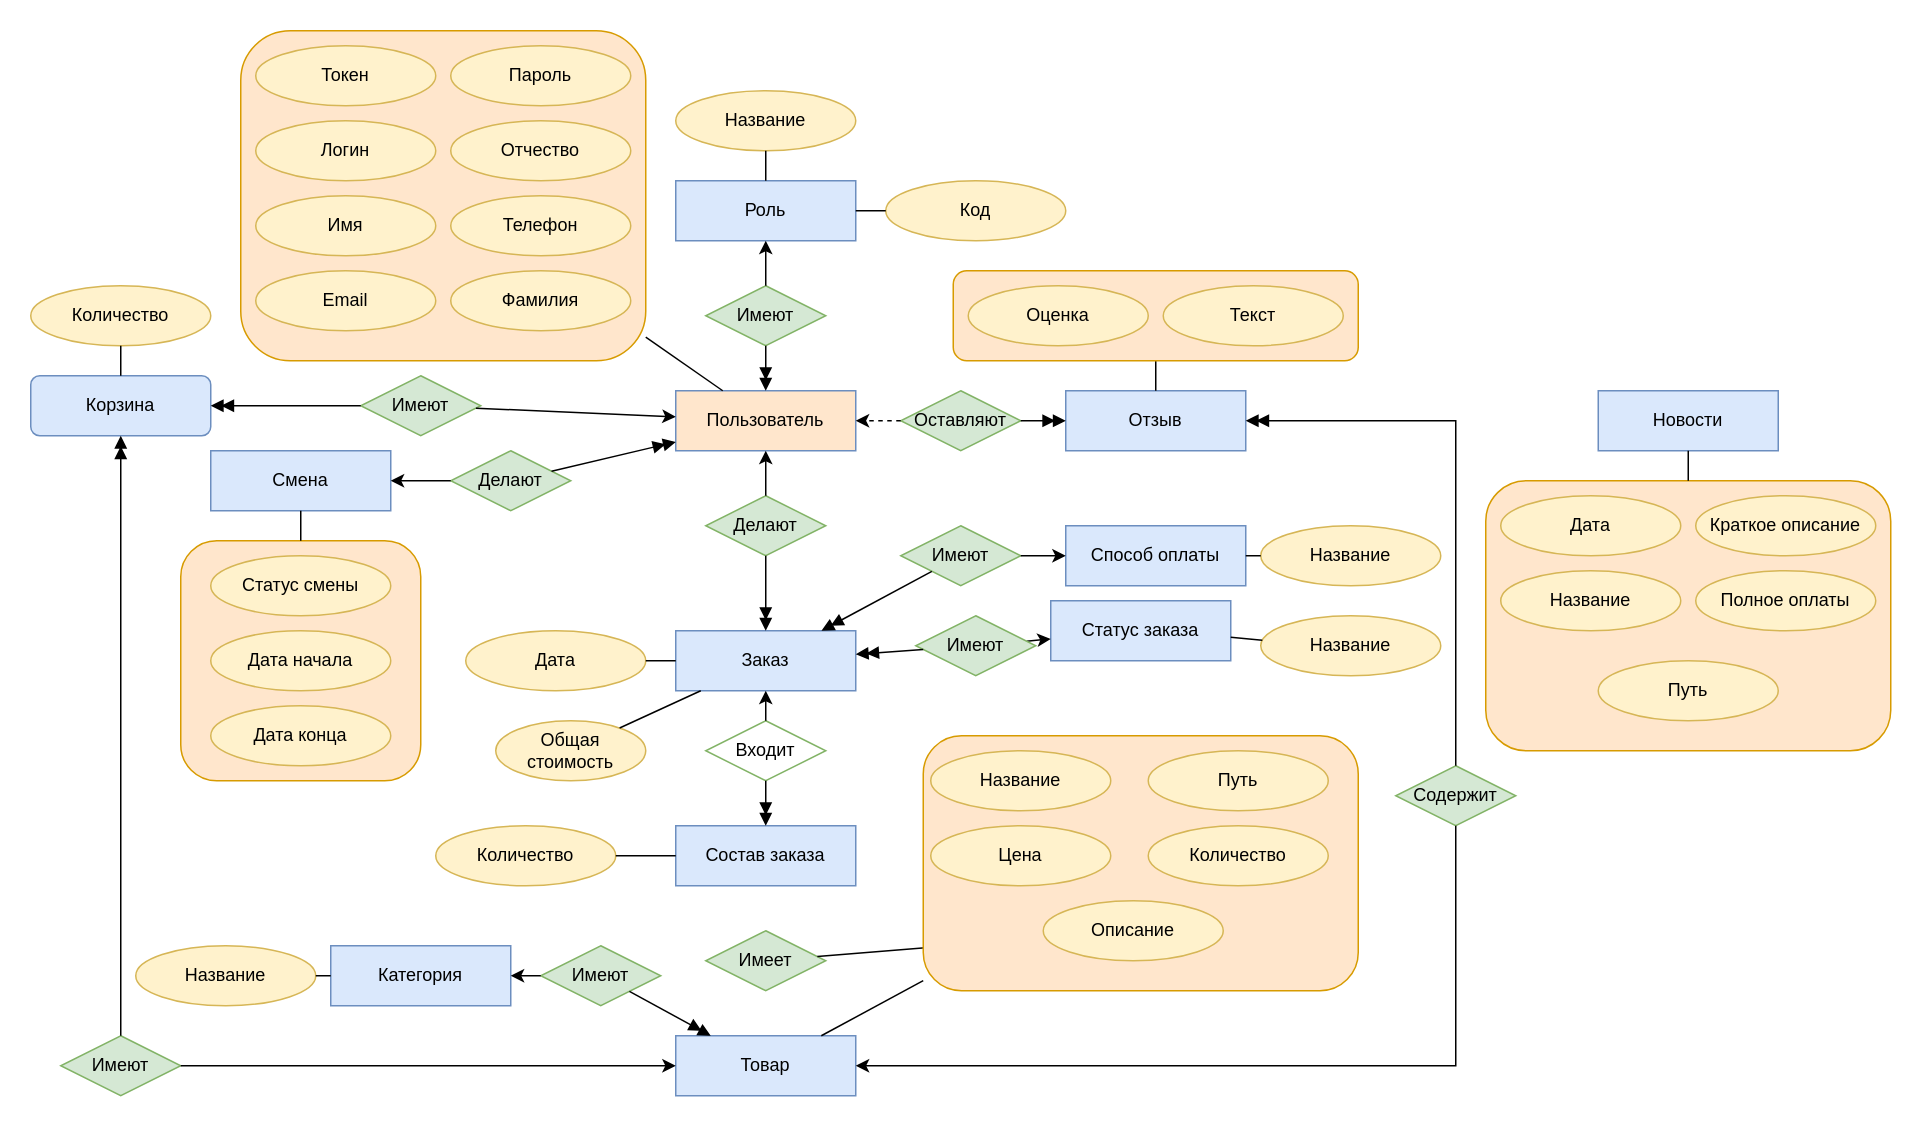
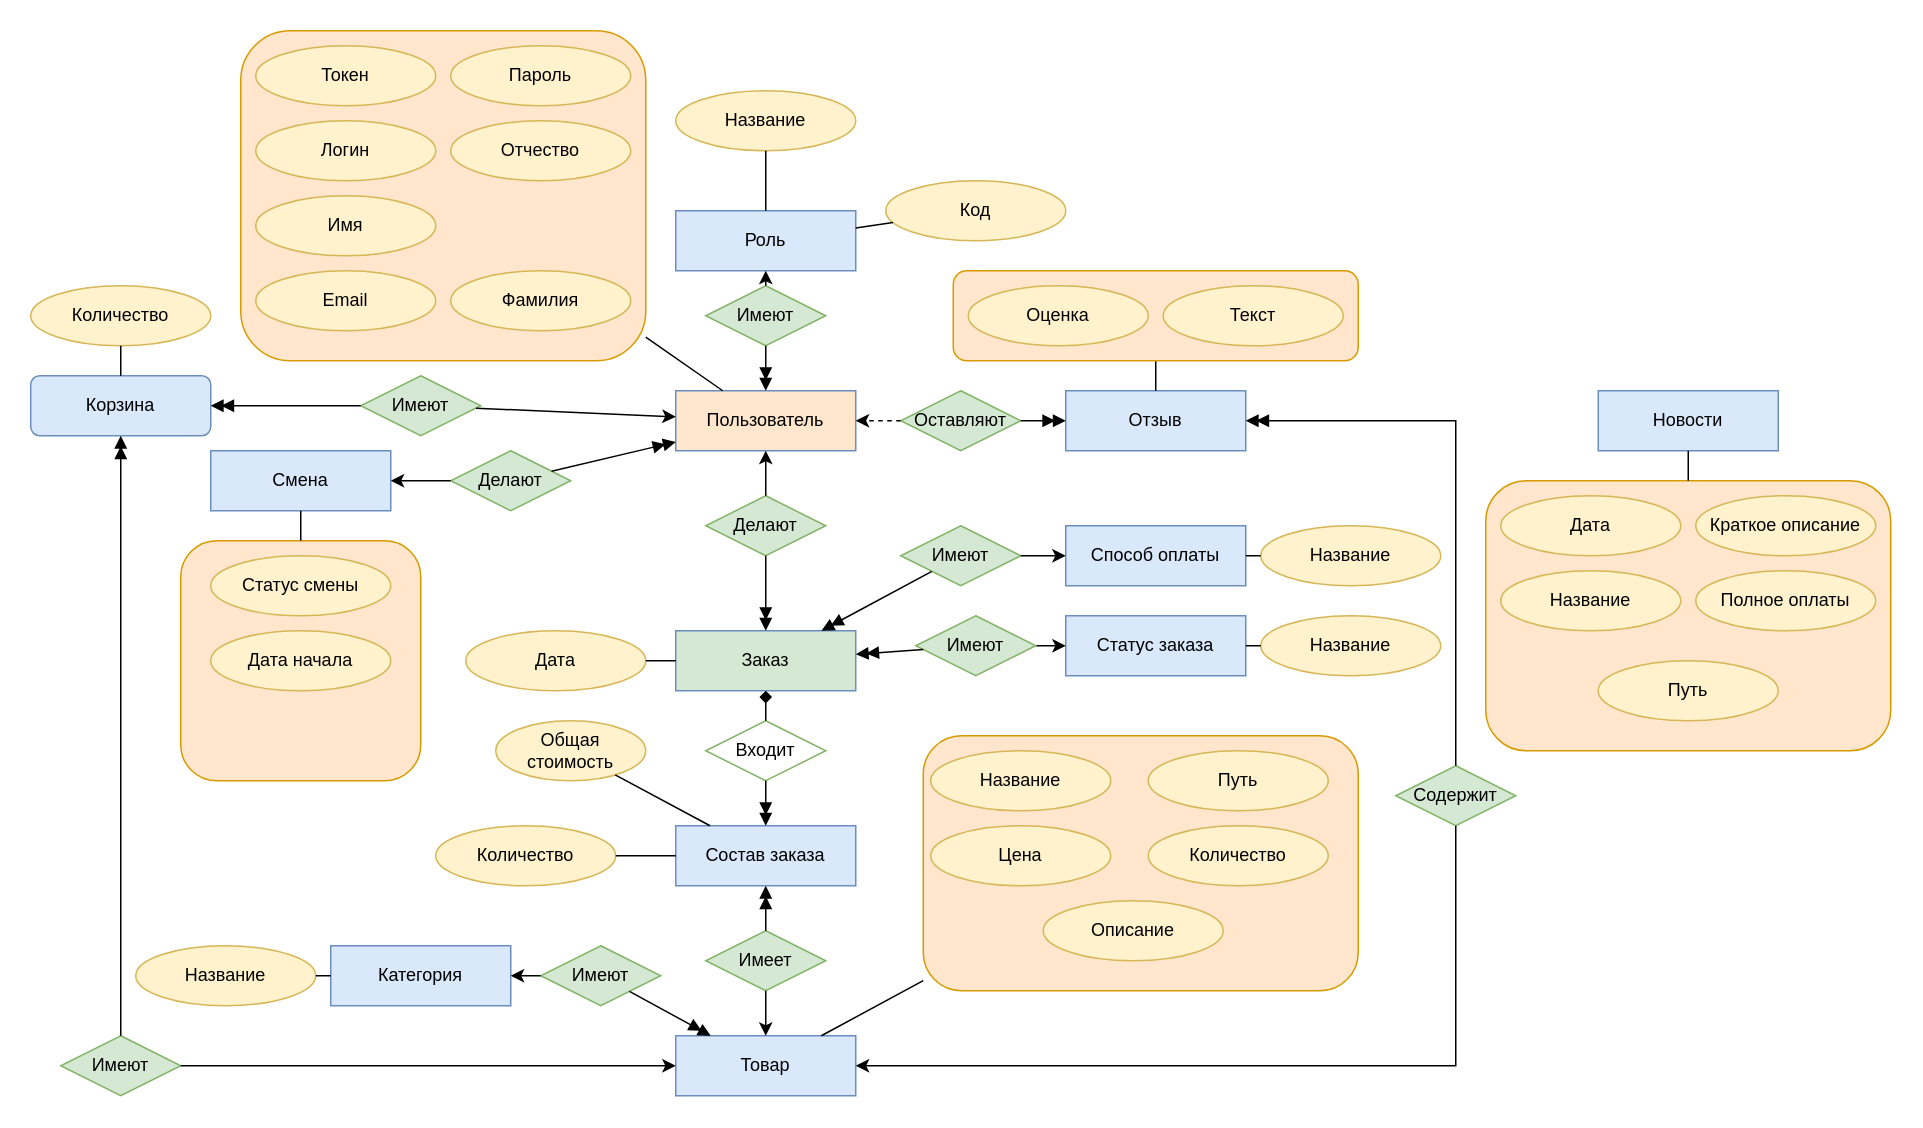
node "Роль": moved (766, 211) -> (766, 241)
node "Телефон": removed
node "Статус заказа": moved (1141, 631) -> (1156, 646)
node "Заказ": fillcolor #dae8fc -> #d5e8d4
edge "Входит" -> "Заказ": arrowhead classic -> diamond
edge "Заказ" -- "Общая стоимость": now "Состав заказа" -- "Общая стоимость"
node "Дата конца": removed
edge "Имеет" -> "Описание": now "Имеет" -> "Состав заказа"
edge "Имеет" -> "Товар": added
